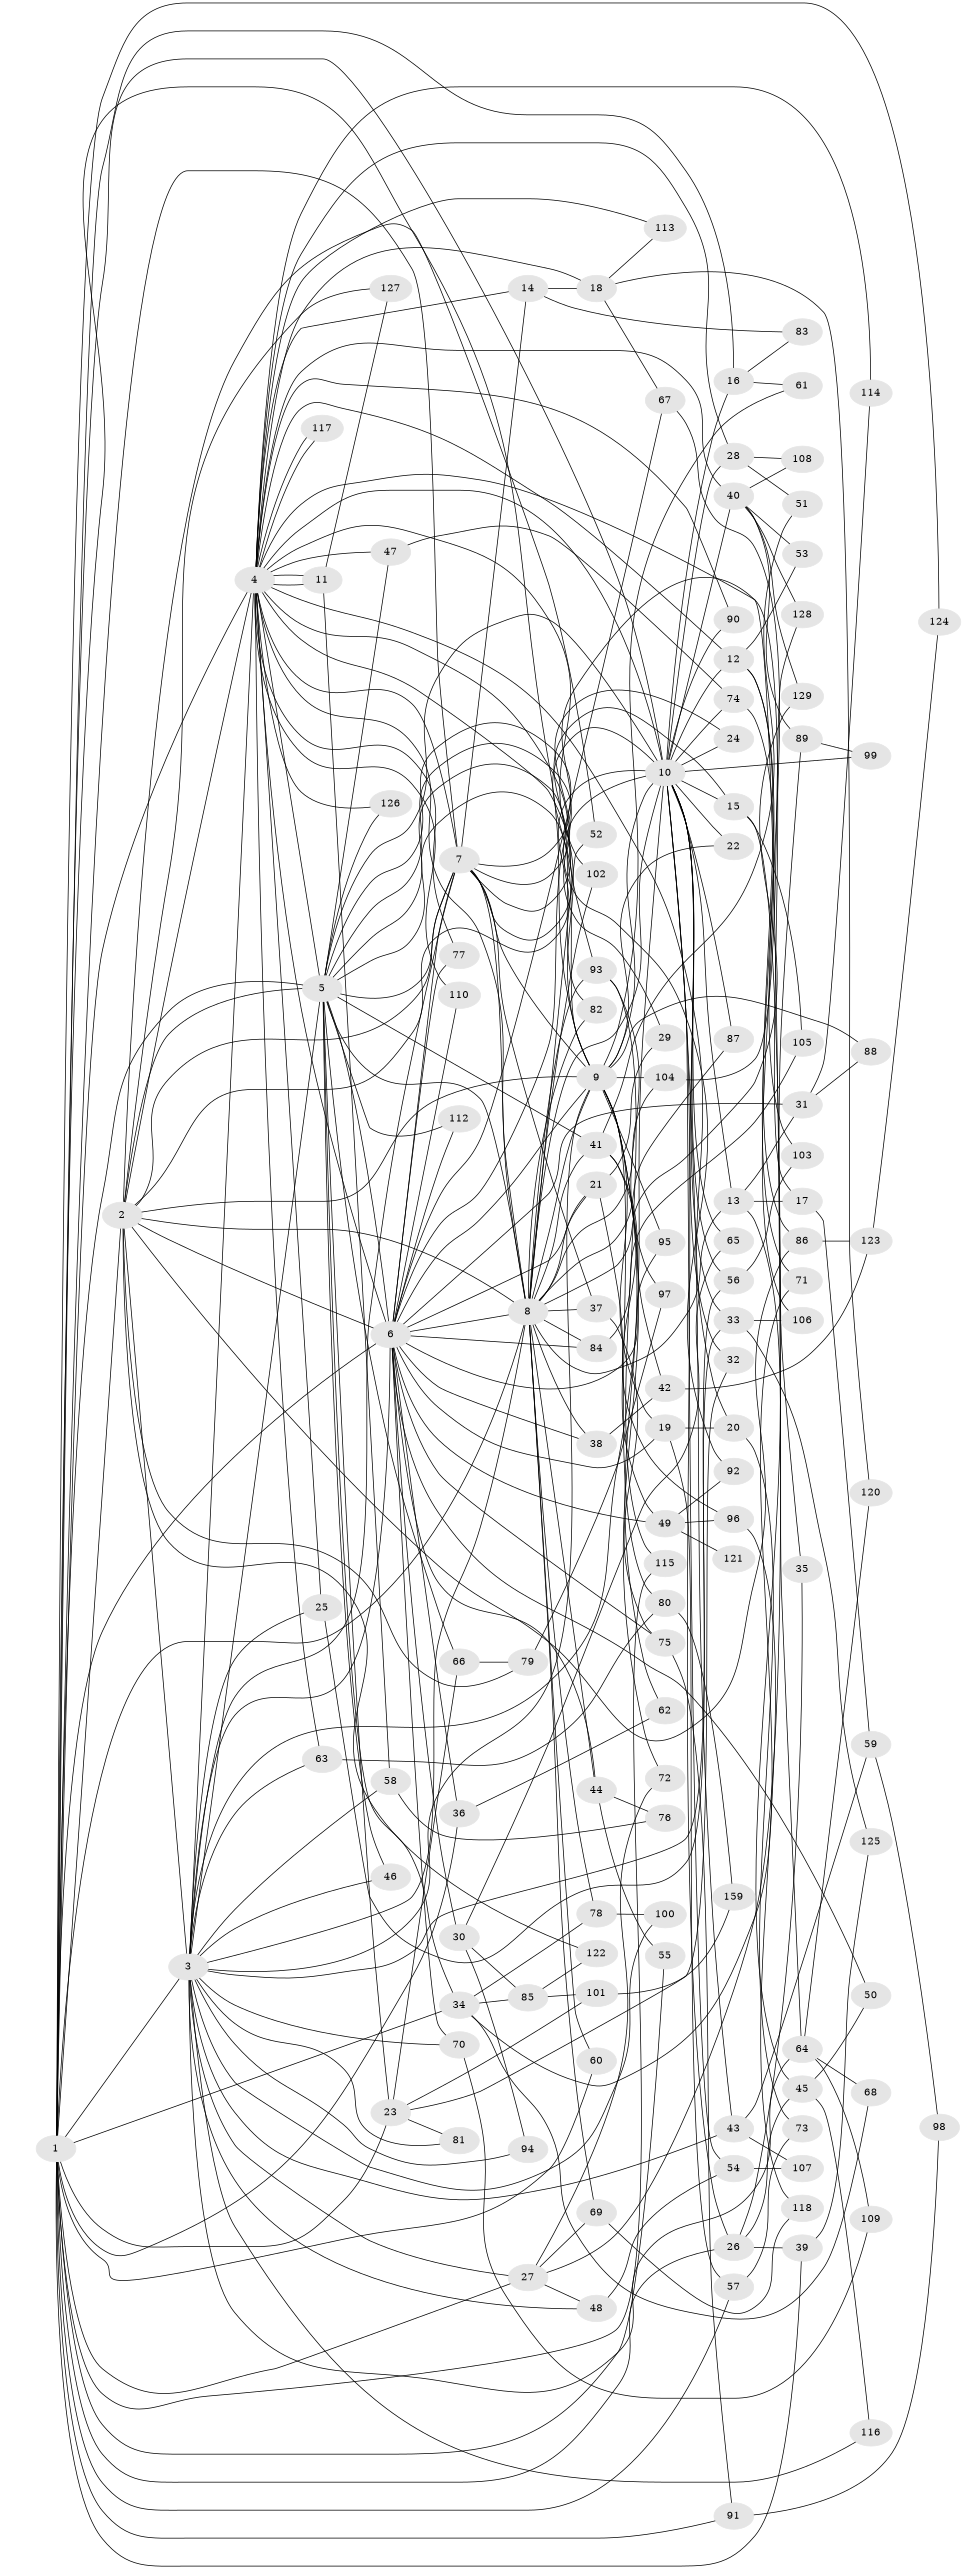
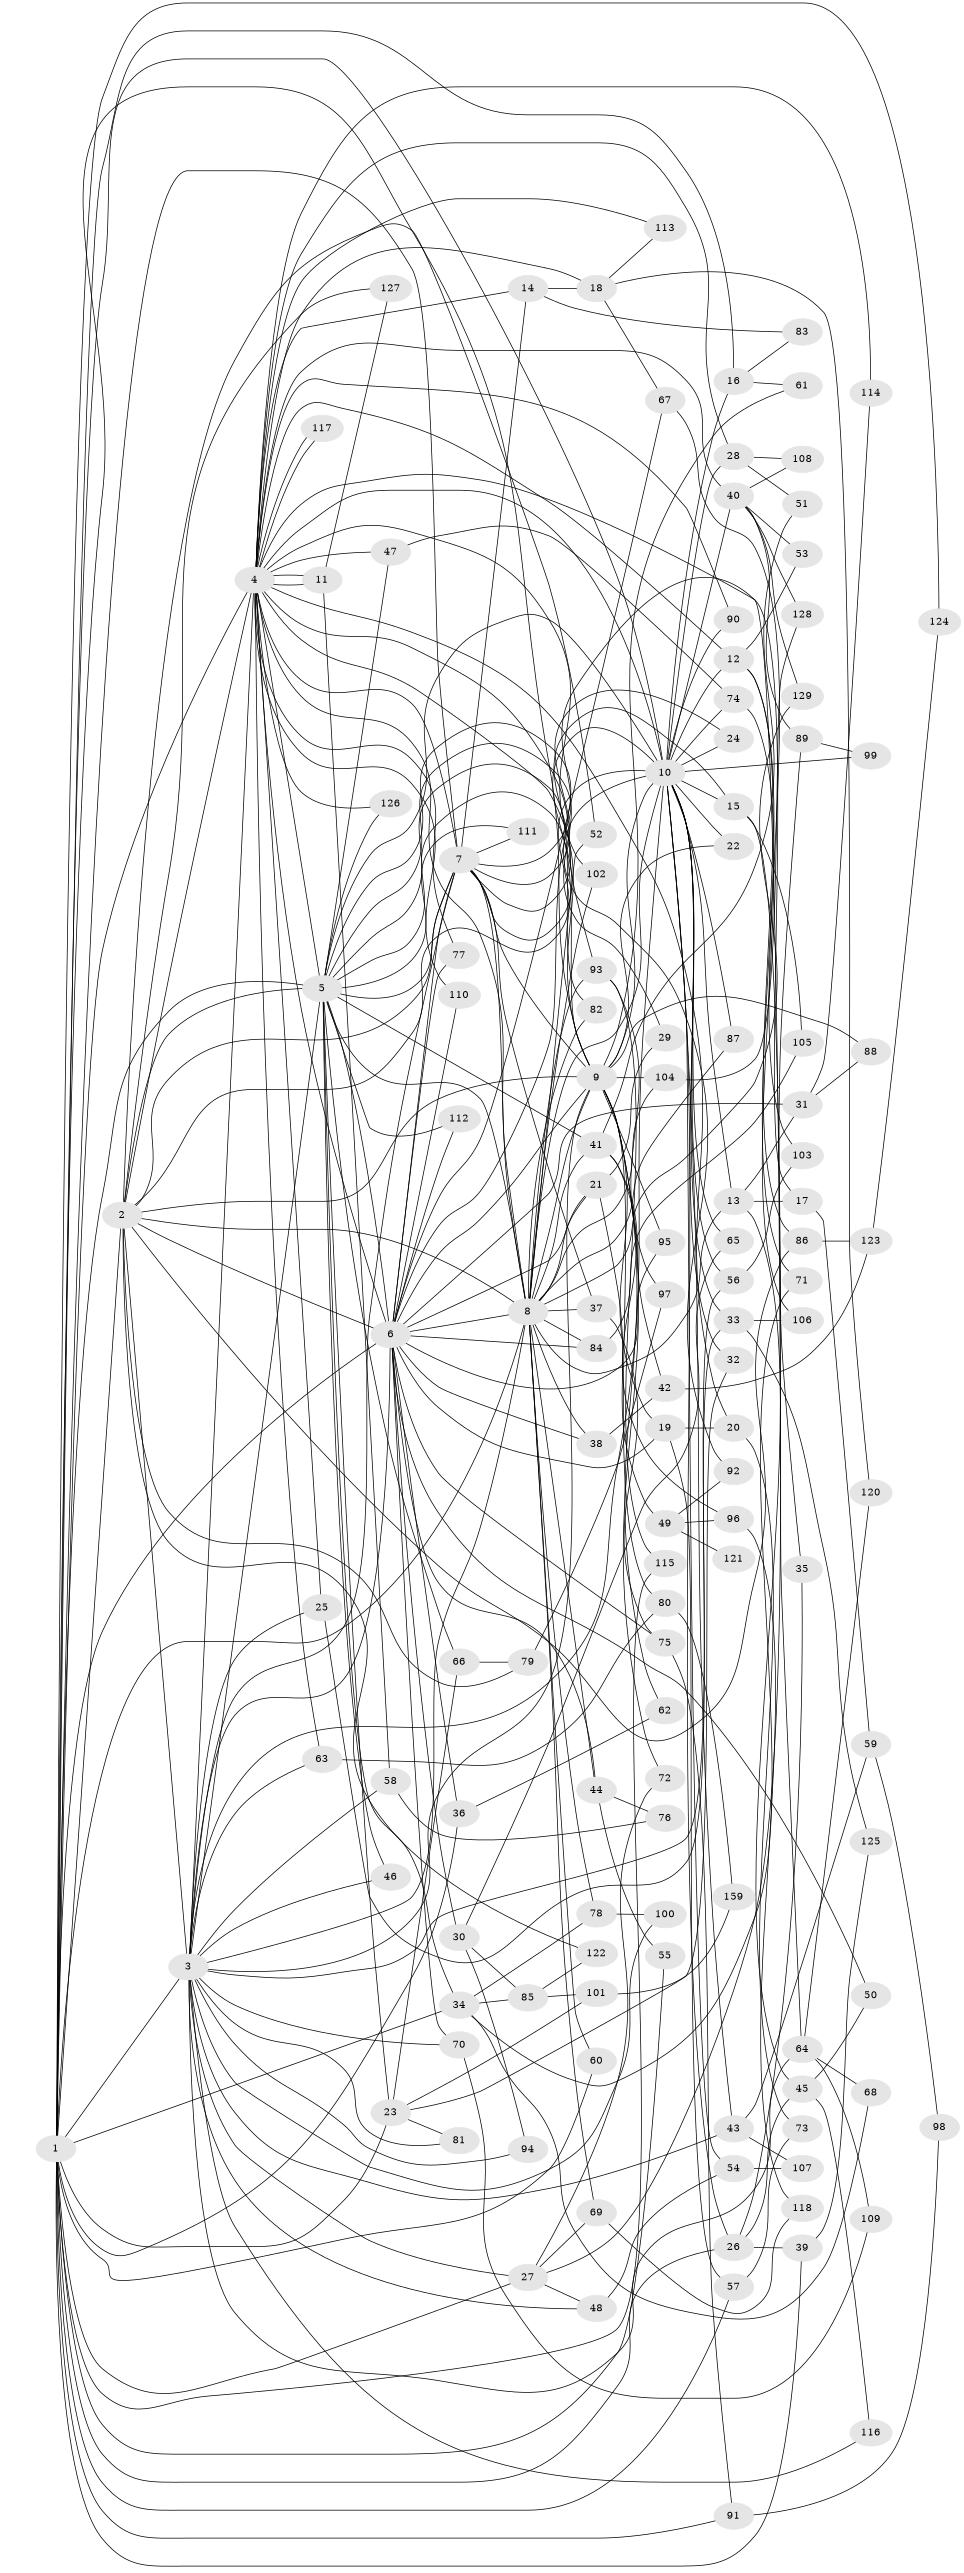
node "111": added
edge "6" -- "49": removed
